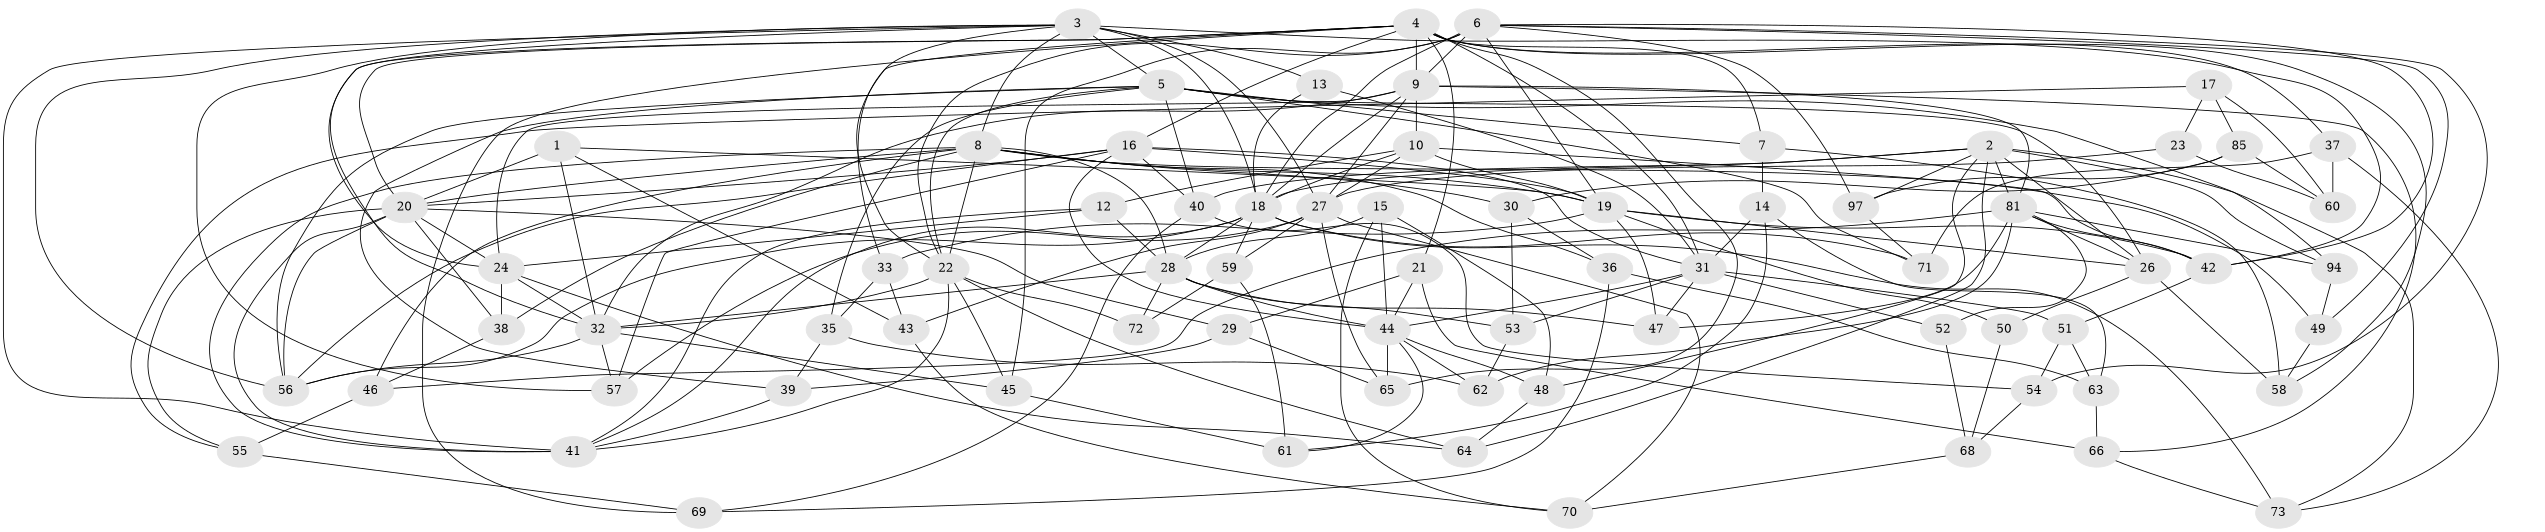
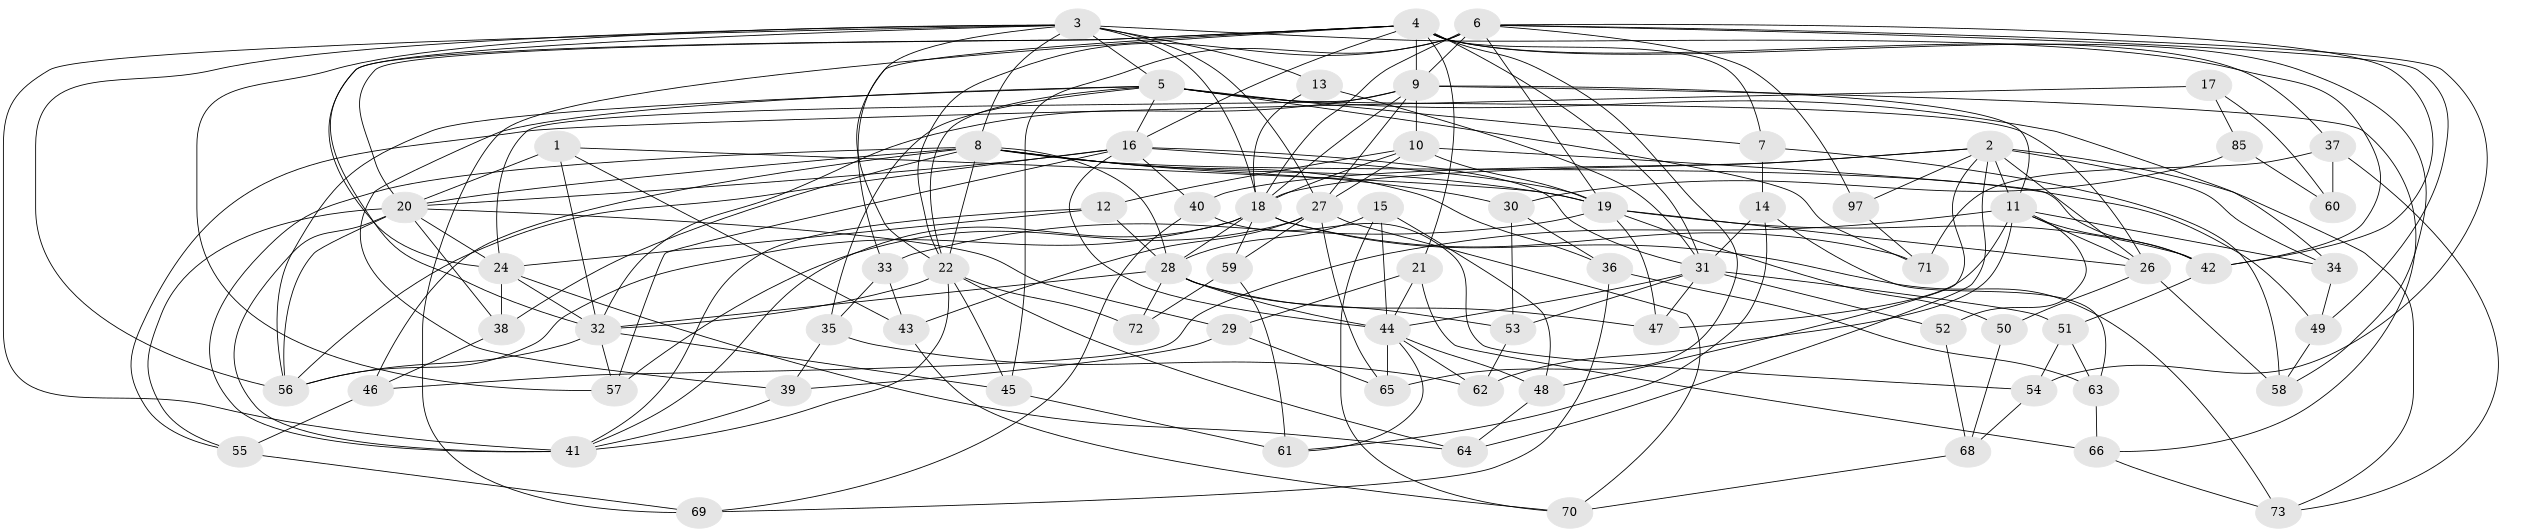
edge "5" -- "40": now "5" -- "16"
node "23": removed
edge "85" -- "97": removed
node "81": label "81" -> "11"
node "94": label "94" -> "34"
